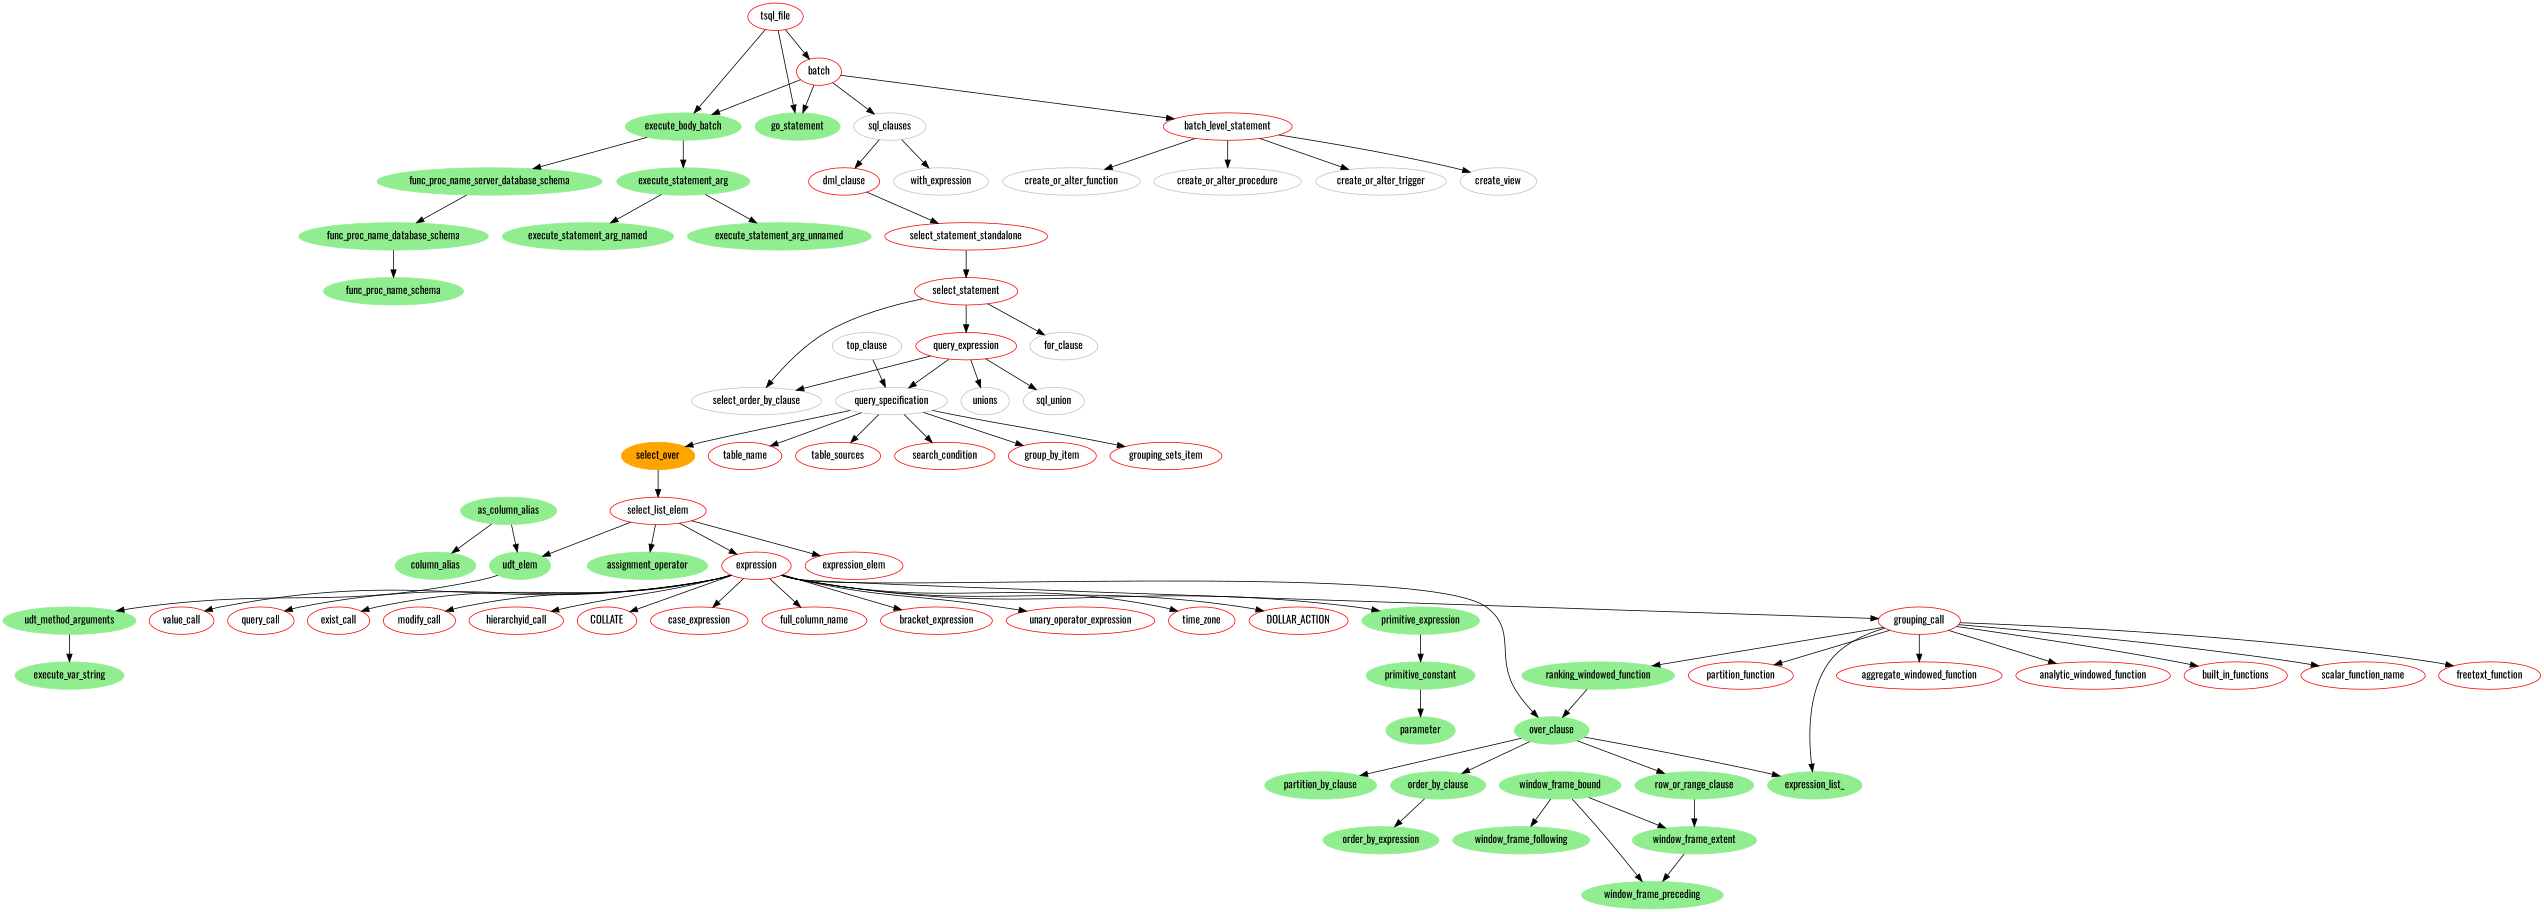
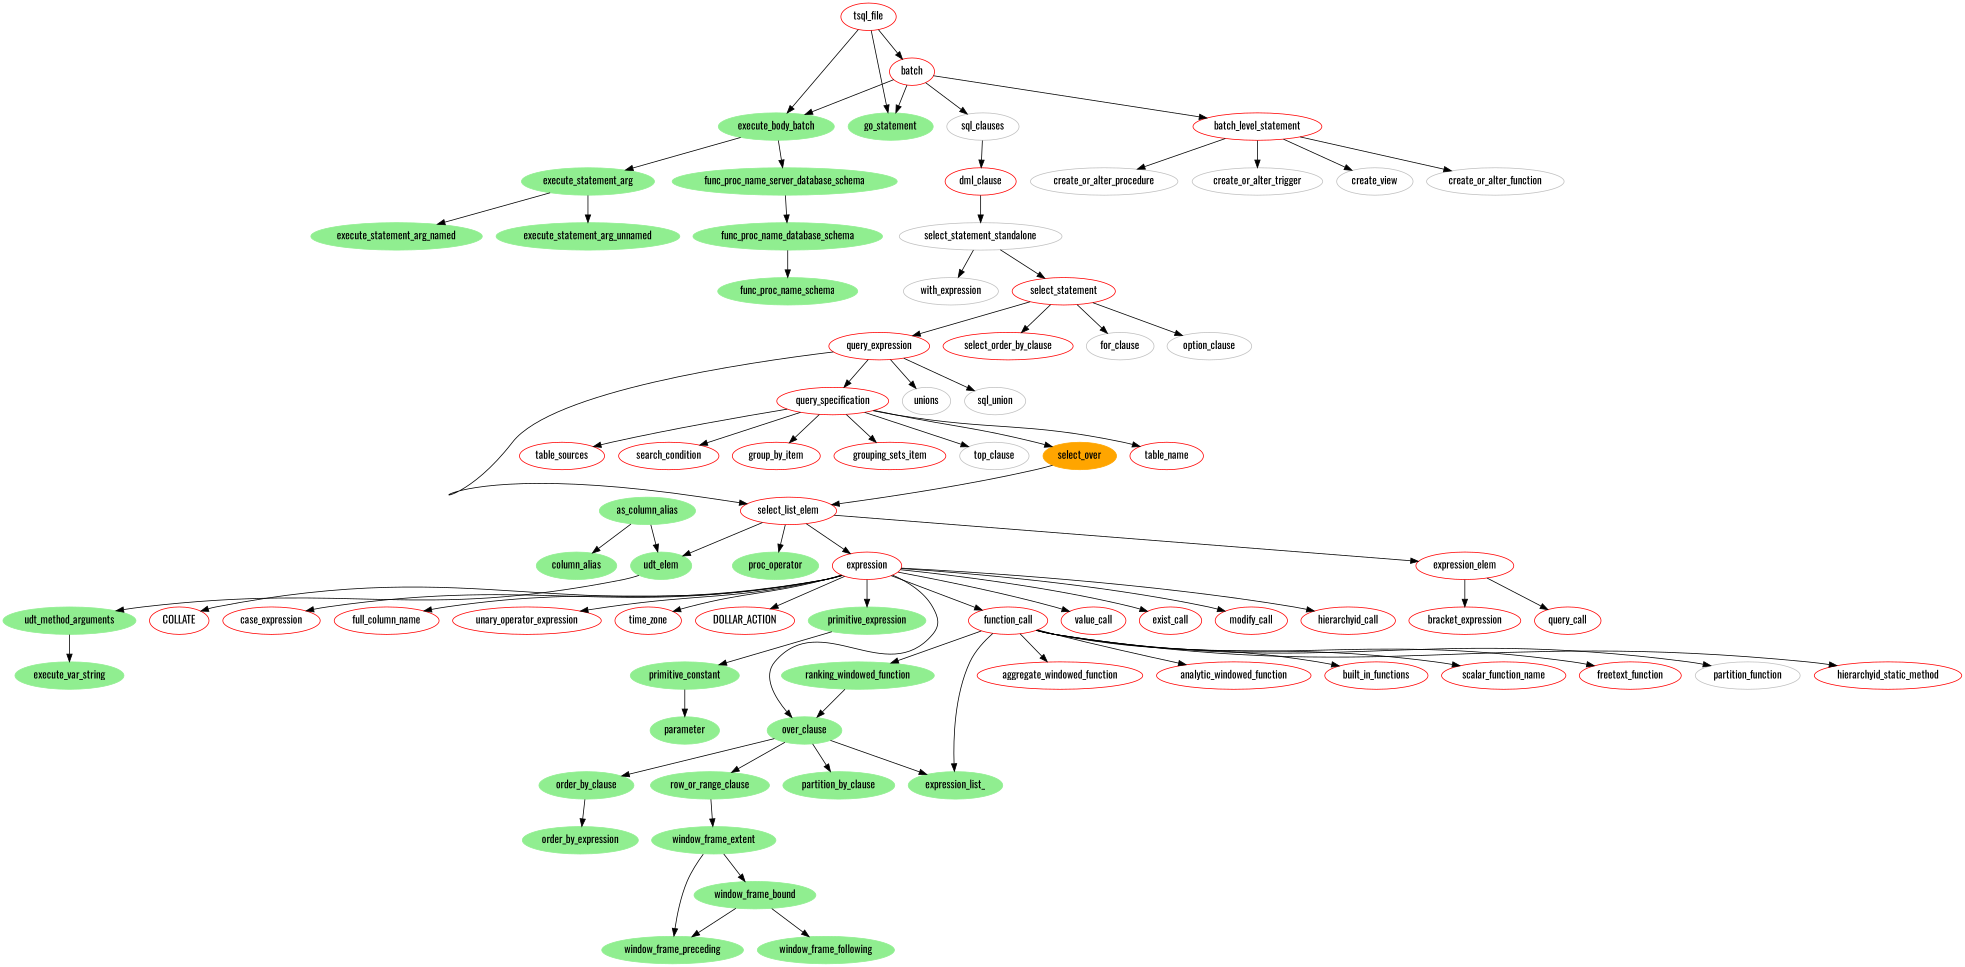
edge "sql_clauses" -> "with_expression": now "select_statement_standalone" -> "with_expression"
node "select_statement_standalone": color red -> gray
node "option_clause": added
edge "query_expression" -> "select_order_by_clause": now "query_expression" -> "select_list_elem"
edge "top_clause" -> "query_specification": reversed
node "select_order_by_clause": color gray -> red
node "query_specification": color gray -> red
node "assignment_operator": label "assignment_operator" -> "proc_operator"
edge "expression" -> "query_call": now "expression_elem" -> "query_call"
edge "expression" -> "bracket_expression": now "expression_elem" -> "bracket_expression"
node "grouping_call": label "grouping_call" -> "function_call"
node "partition_function": color red -> gray
node "hierarchyid_static_method": added
edge "window_frame_bound" -> "window_frame_extent": reversed
